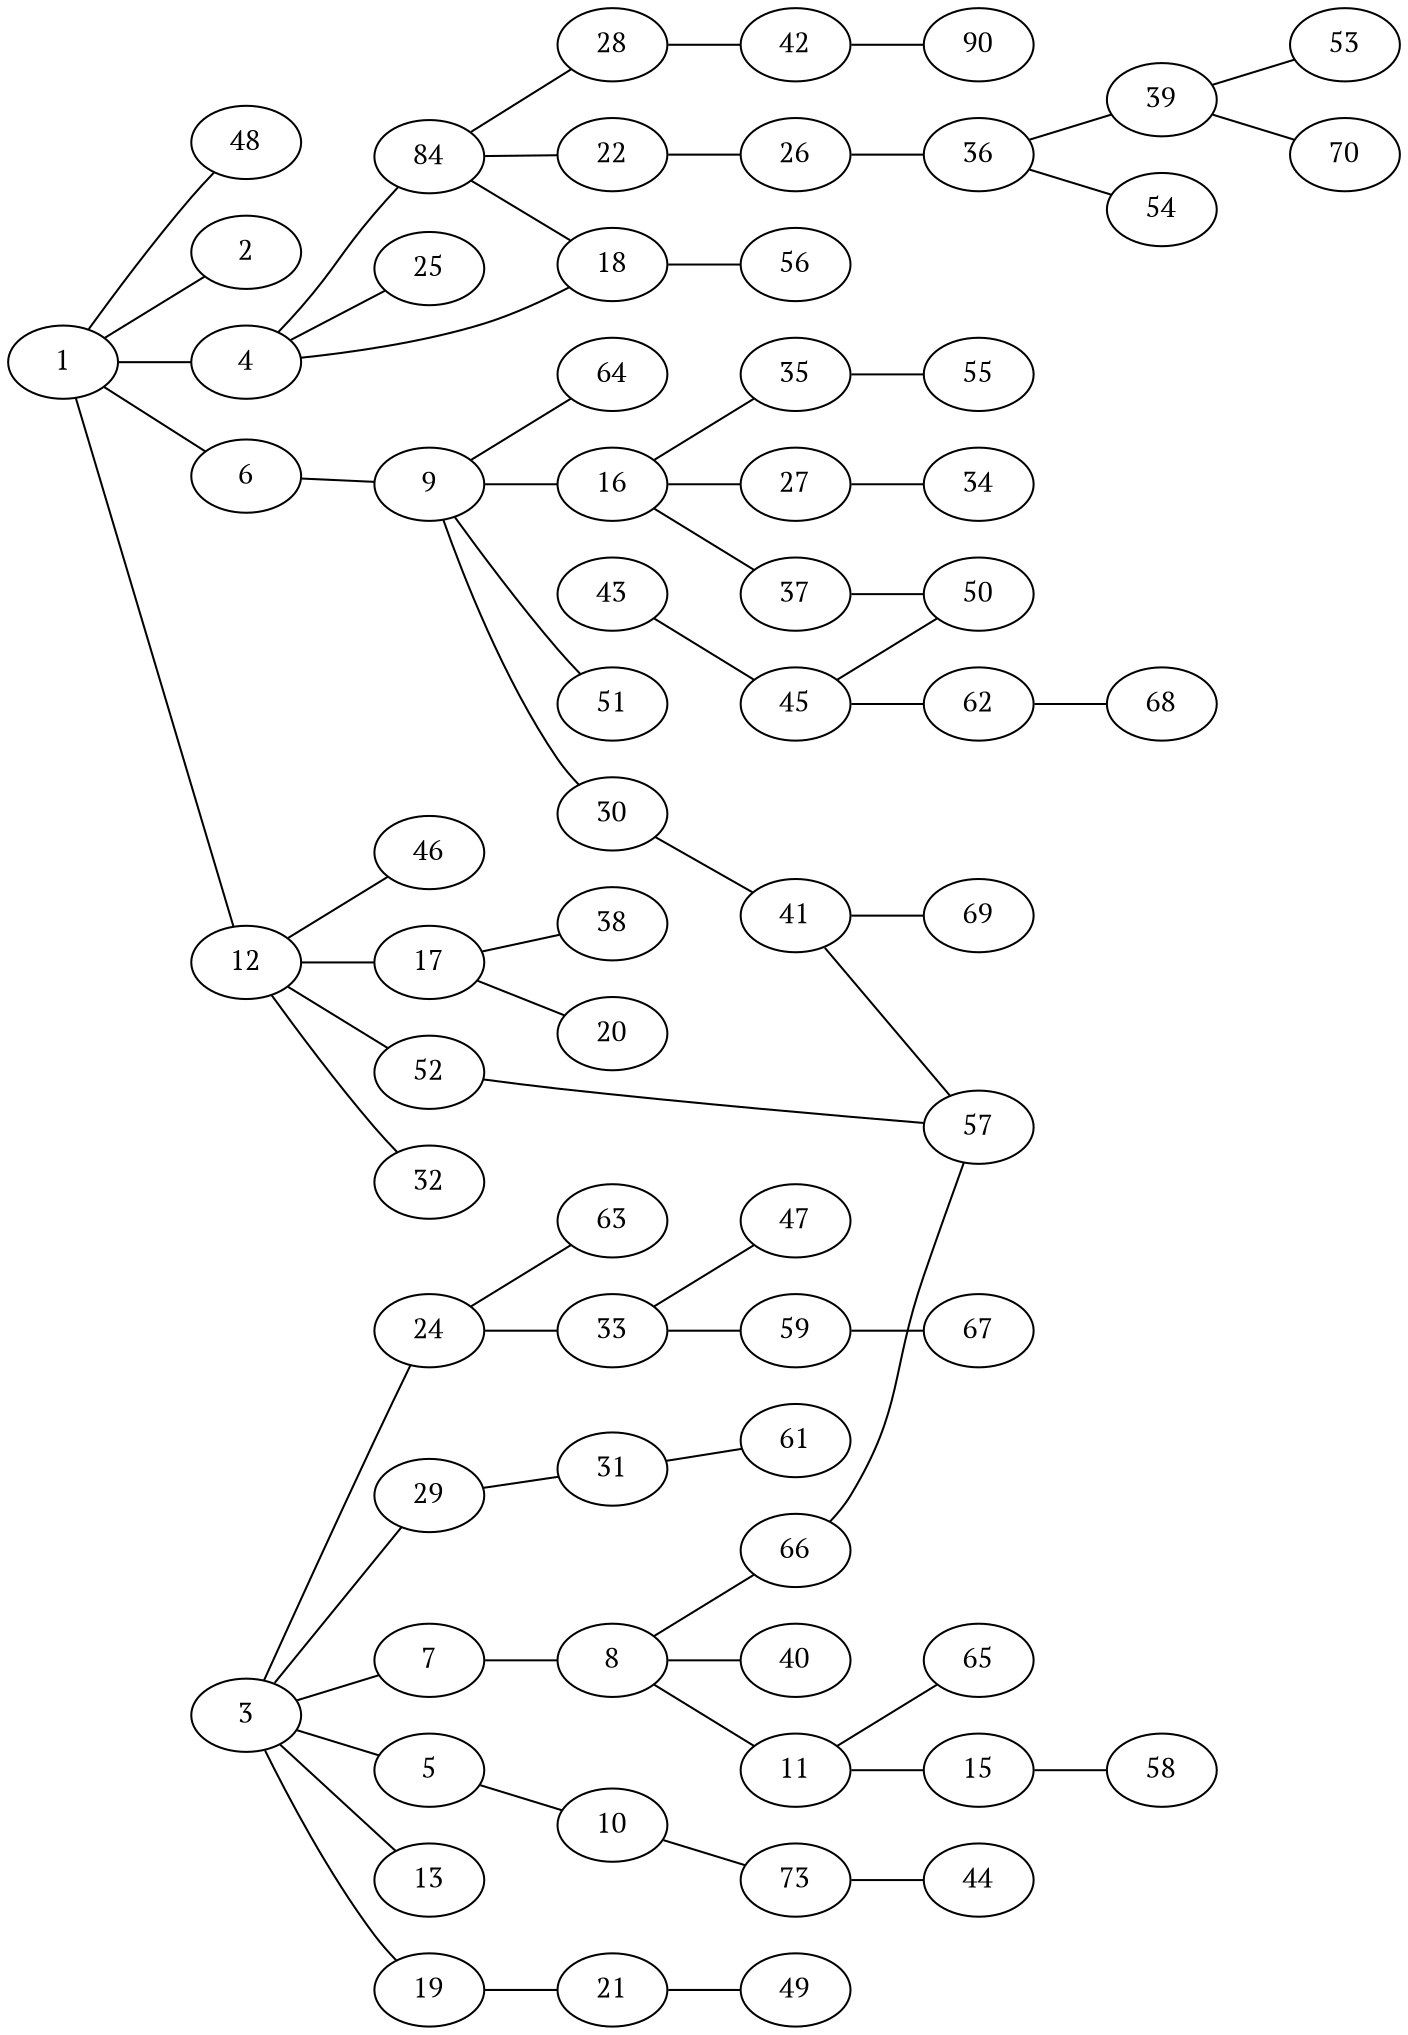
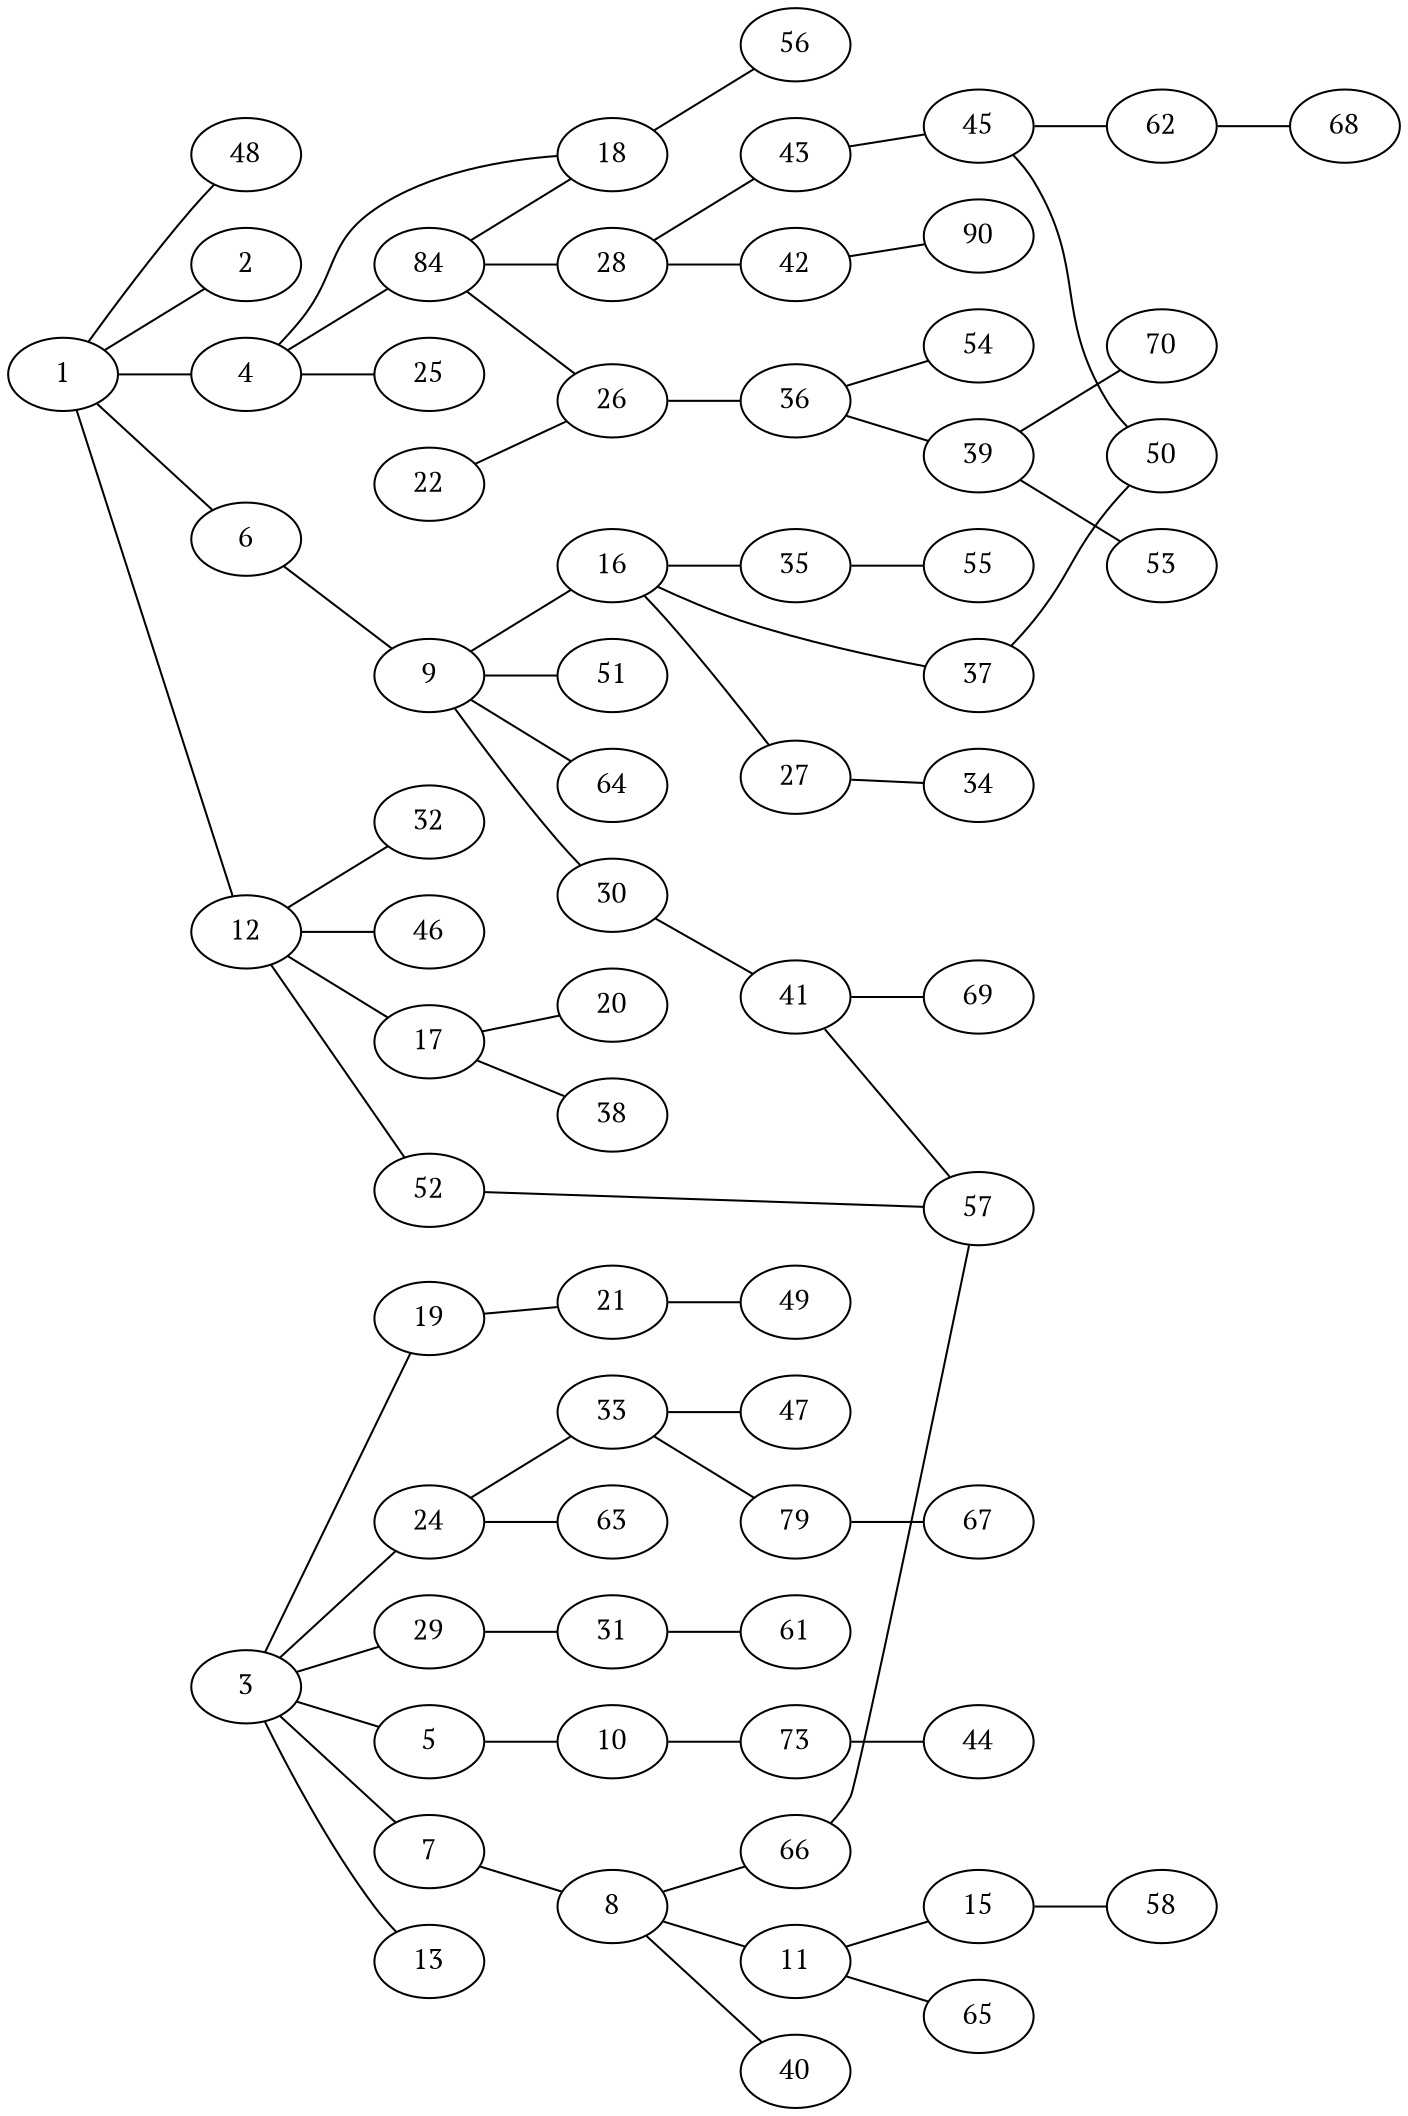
edge "22" -- "84": now "26" -- "84"
edge "43" -- "28": added
node "59": label "59" -> "79"
